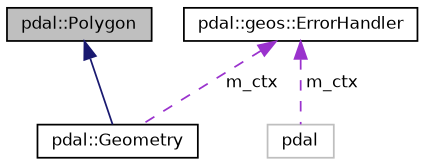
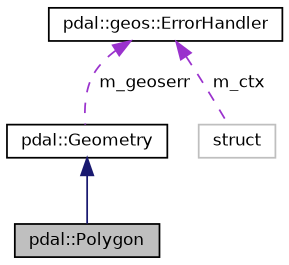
edge "pdal::Geometry" -> "pdal::geos::ErrorHandler": label " m_ctx" -> " m_geoserr"
edge "pdal::Geometry" -> "pdal::Polygon": reversed
node "pdal": label "pdal" -> "struct"
